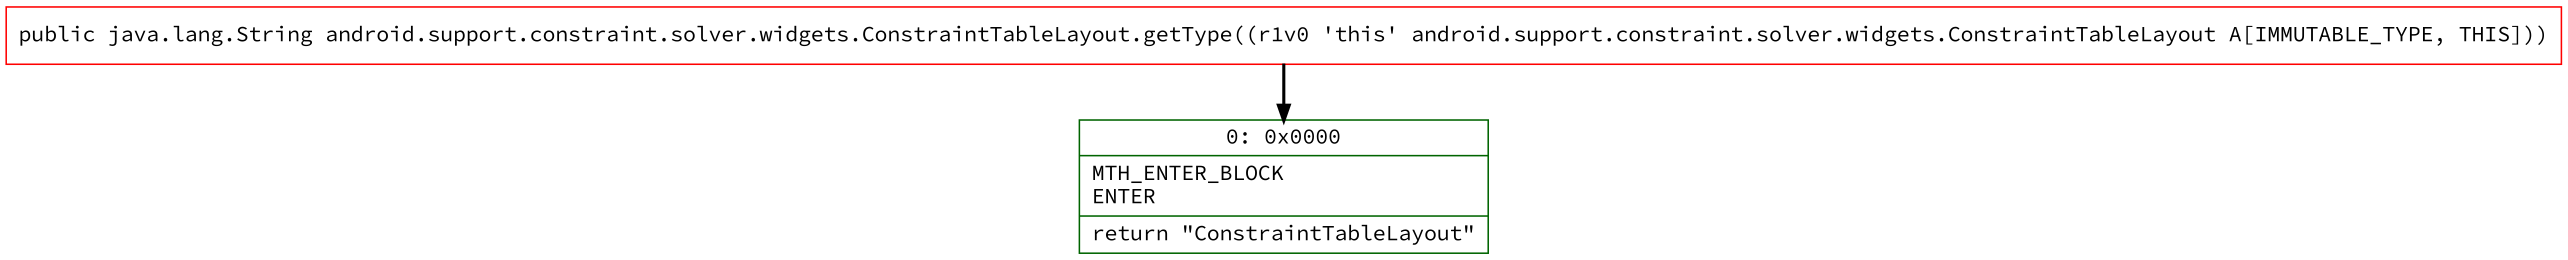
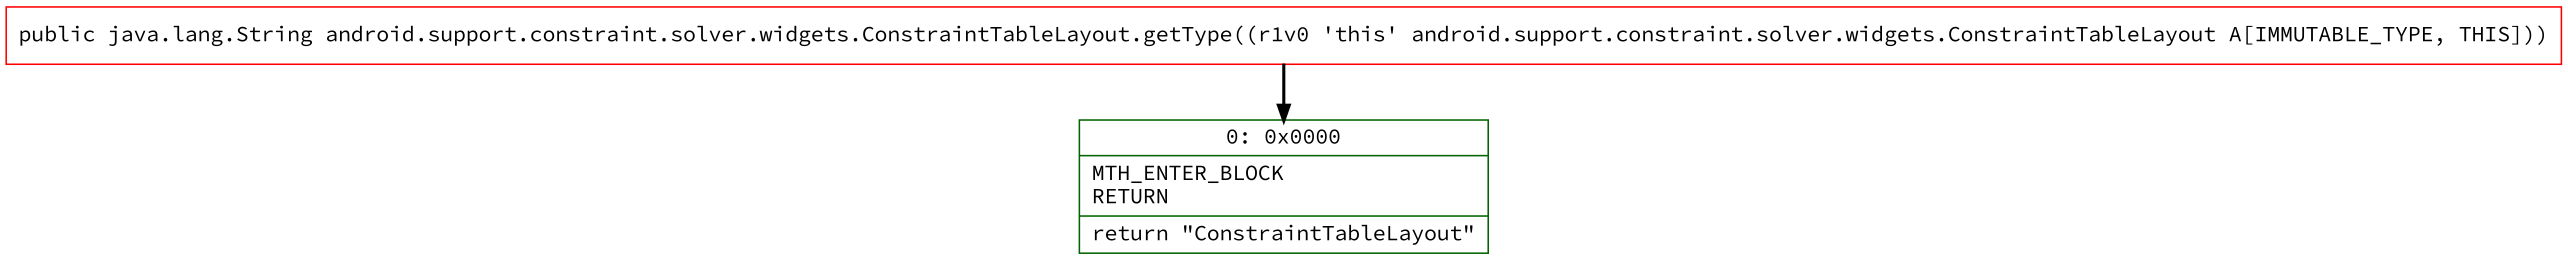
node "0: 0x0000": text "ENTER" -> "RETURN"
